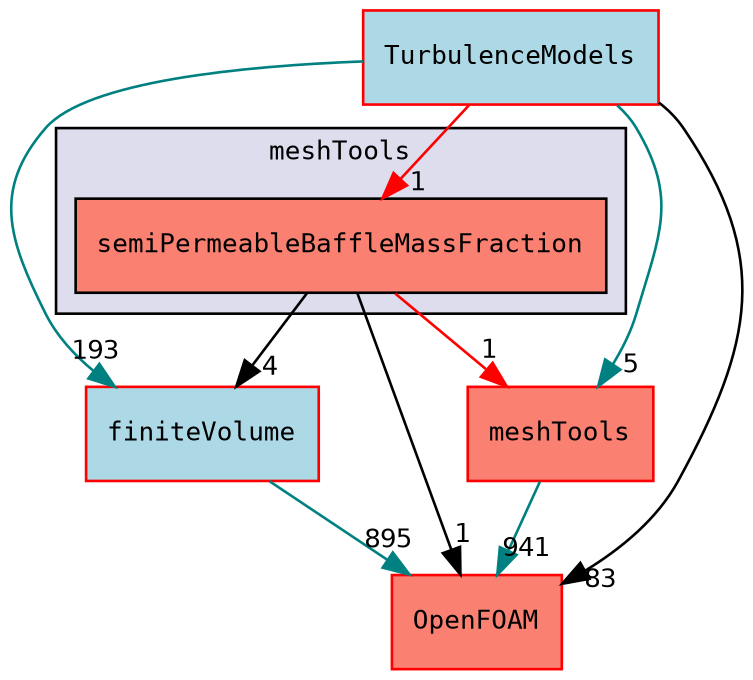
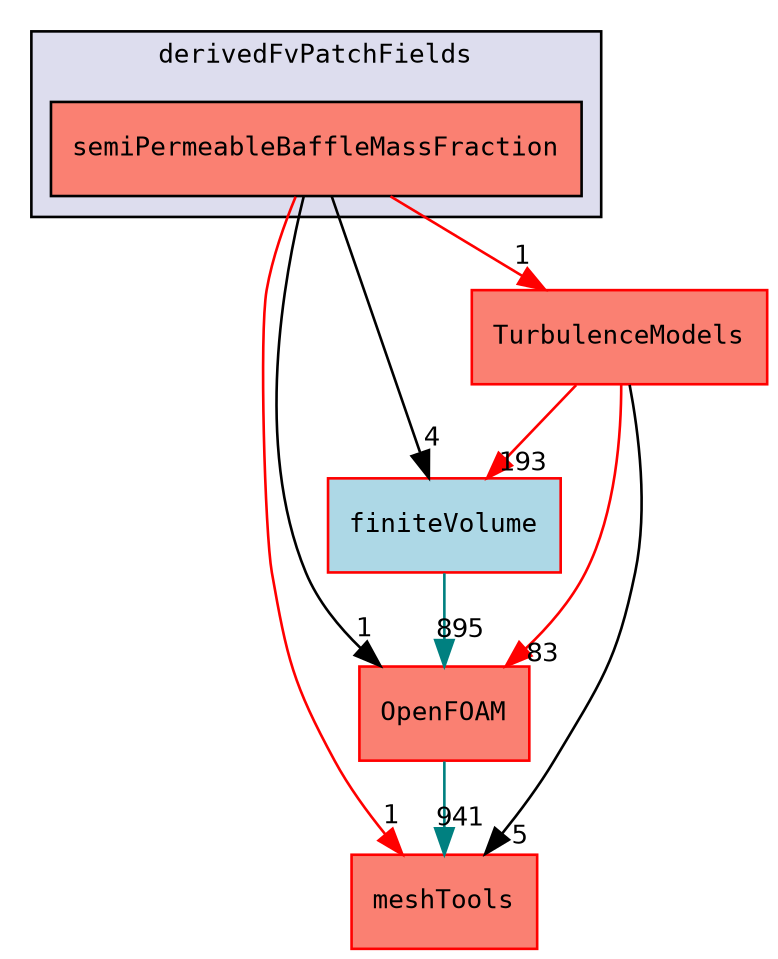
node "TurbulenceModels": fillcolor lightblue -> salmon
edge "TurbulenceModels" -> "finiteVolume": color teal -> red
edge "TurbulenceModels" -> "semiPermeableBaffleMassFraction": reversed
cluster "meshTools": label "meshTools" -> "derivedFvPatchFields"
edge "TurbulenceModels" -> "meshTools": color teal -> black
edge "TurbulenceModels" -> "OpenFOAM": color black -> red
edge "meshTools" -> "OpenFOAM": reversed
